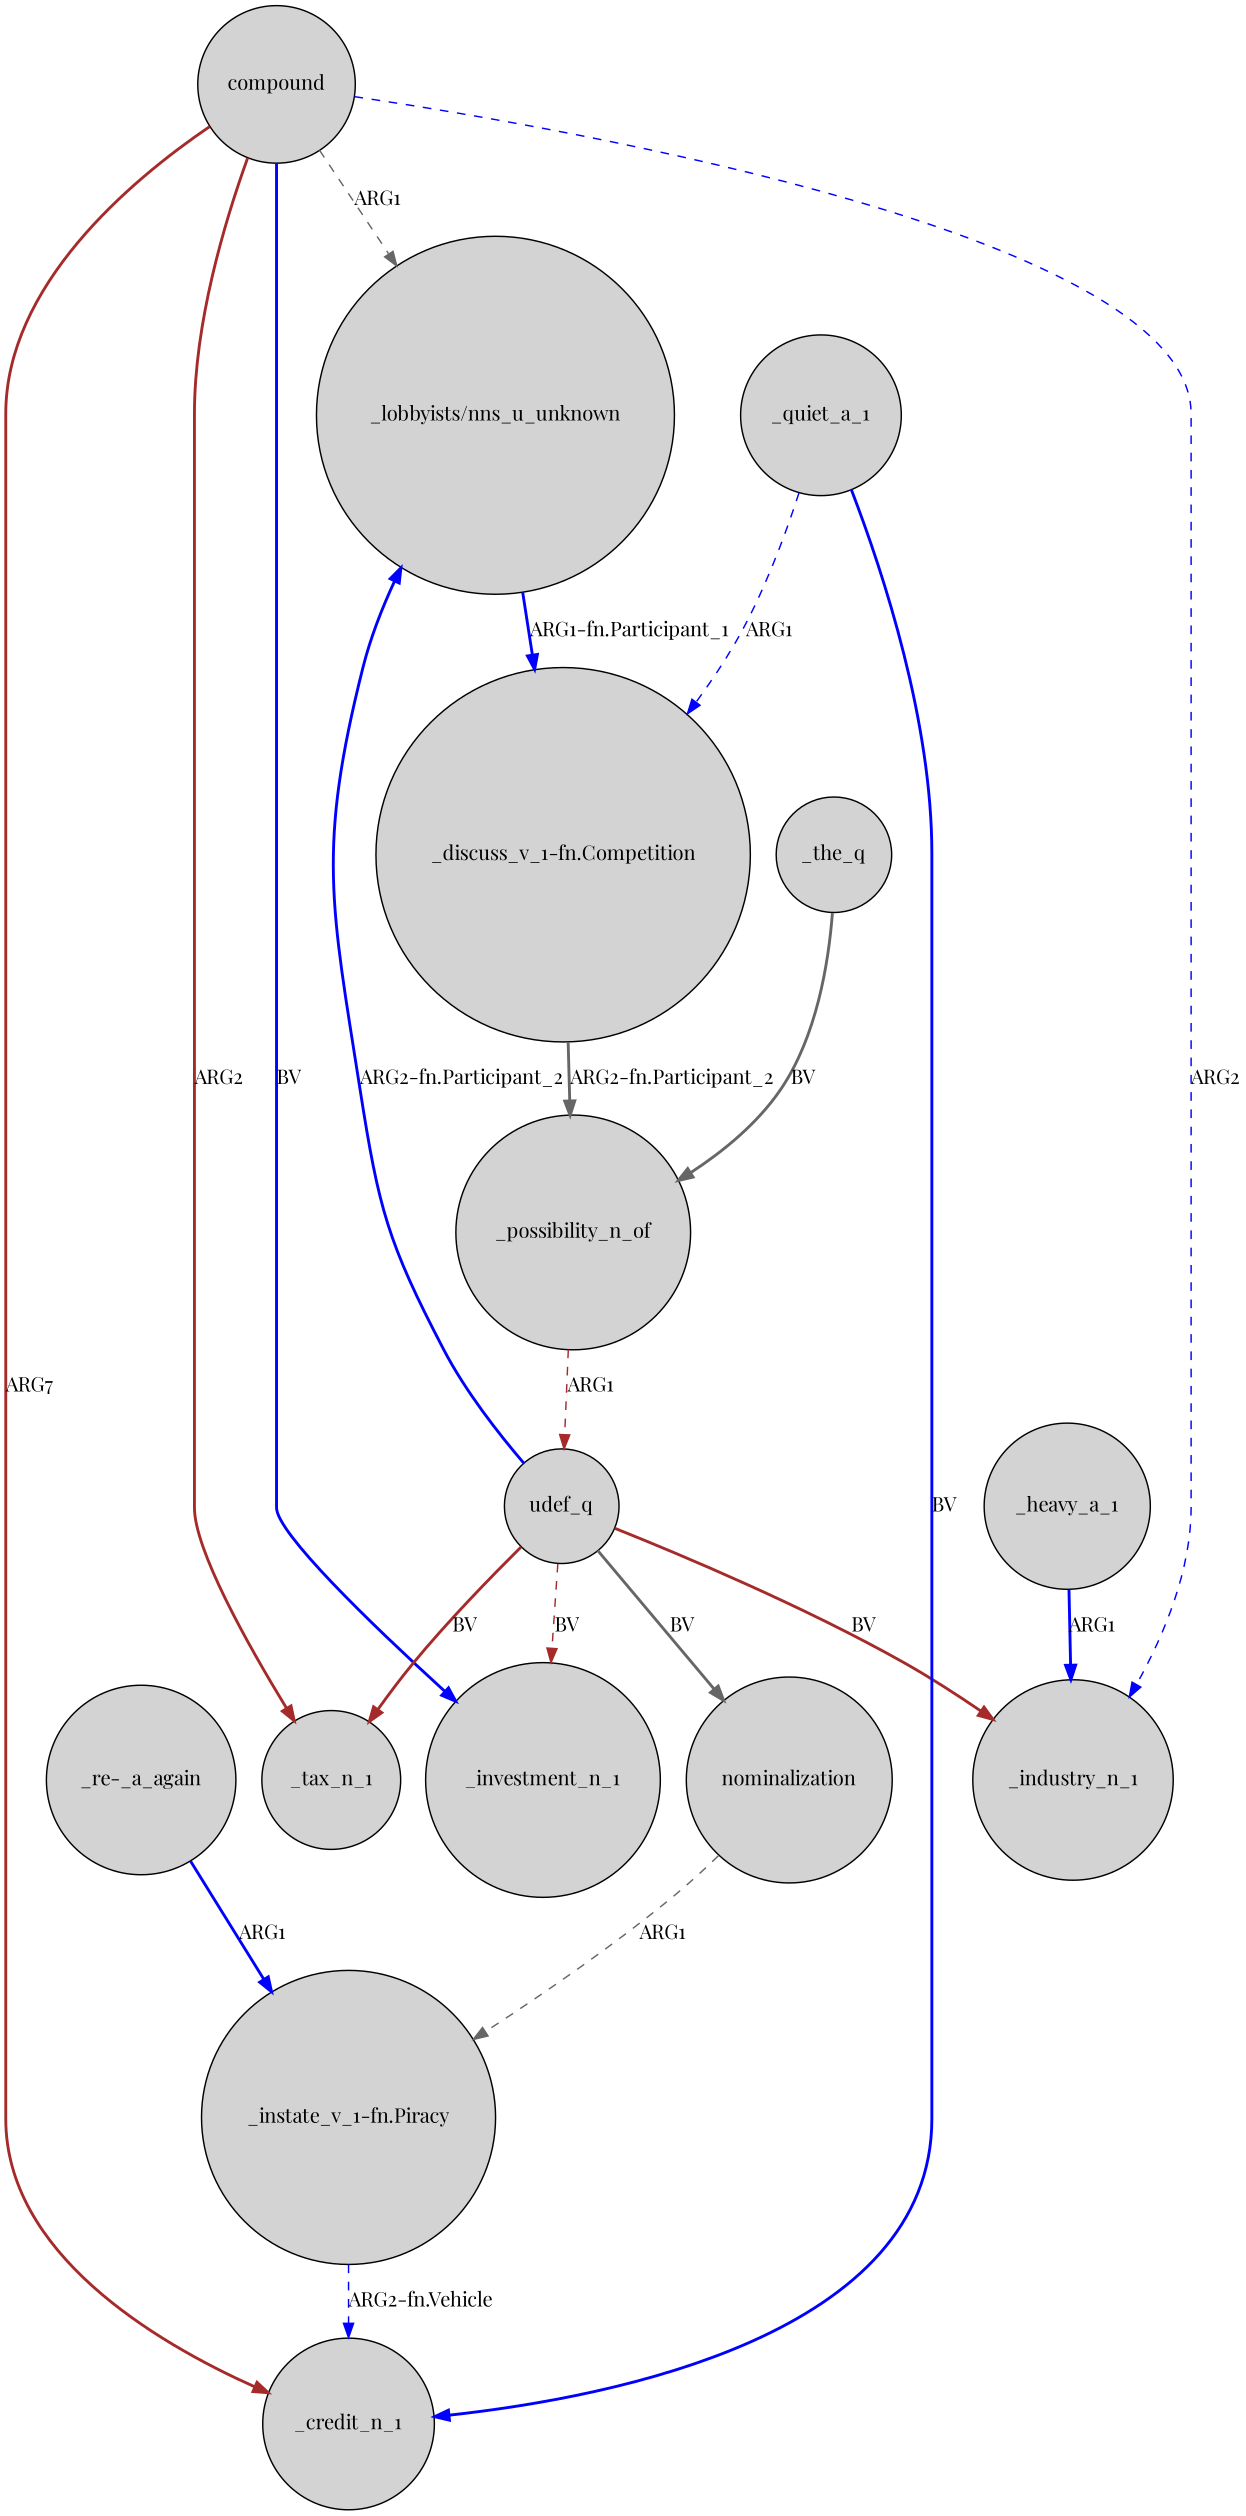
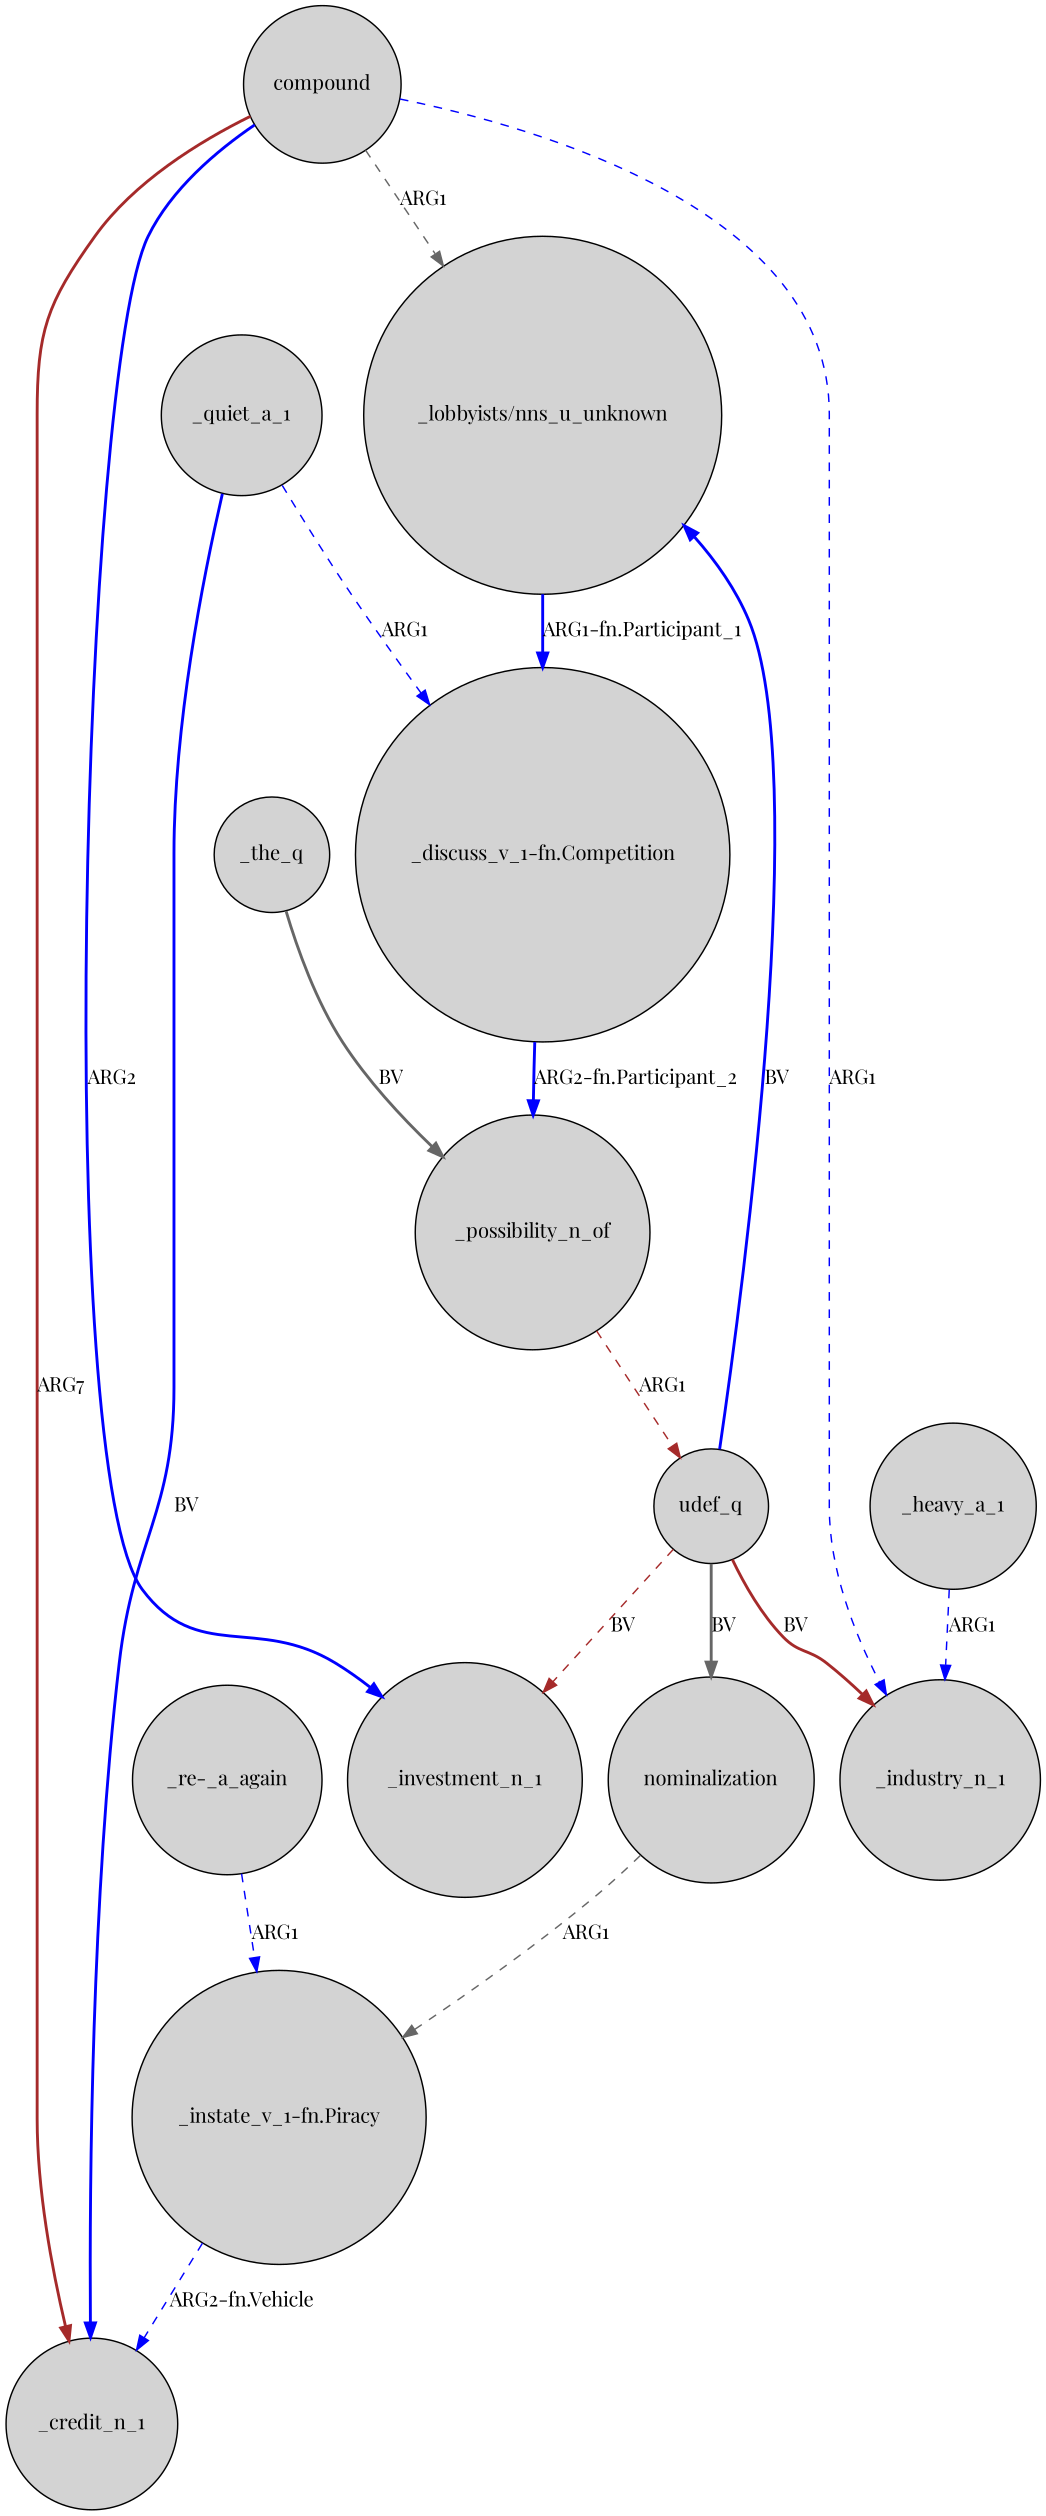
edge "_discuss_v_1-fn.Competition" -> "_possibility_n_of": color gray40 -> blue
edge "compound" -> "_investment_n_1": label "BV" -> "ARG2"
edge "udef_q" -> "_lobbyists/nns_u_unknown": label "ARG2-fn.Participant_2" -> "BV"
edge "compound" -> "_industry_n_1": label "ARG2" -> "ARG1"
edge "_heavy_a_1" -> "_industry_n_1": style bold -> dashed
node "_tax_n_1": removed
edge "_re-_a_again" -> "_instate_v_1-fn.Piracy": style bold -> dashed
